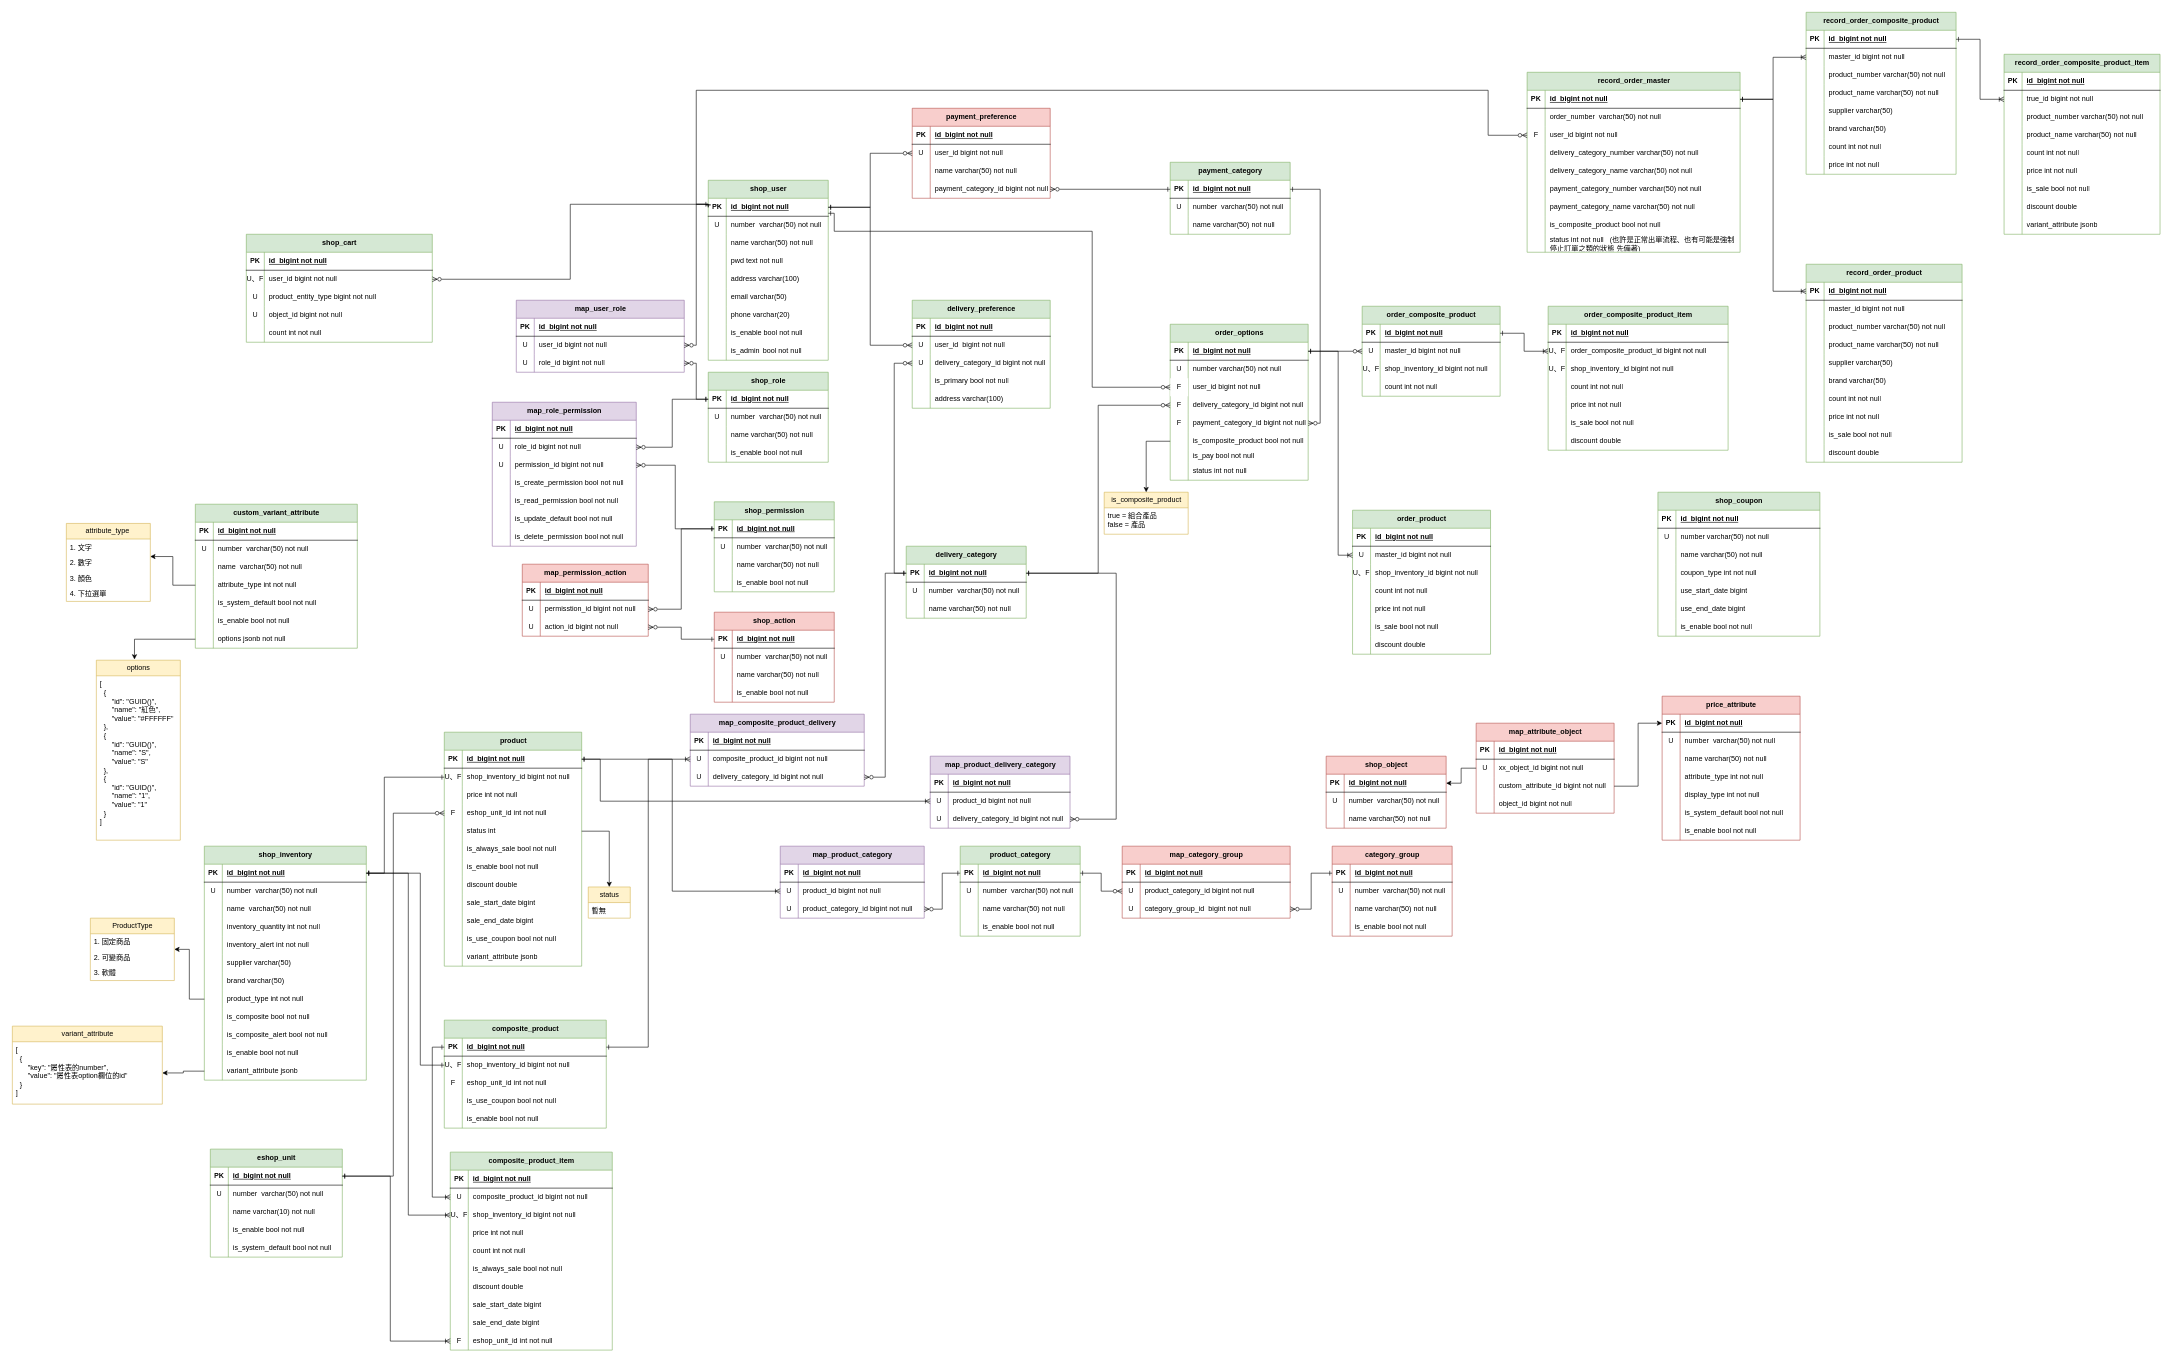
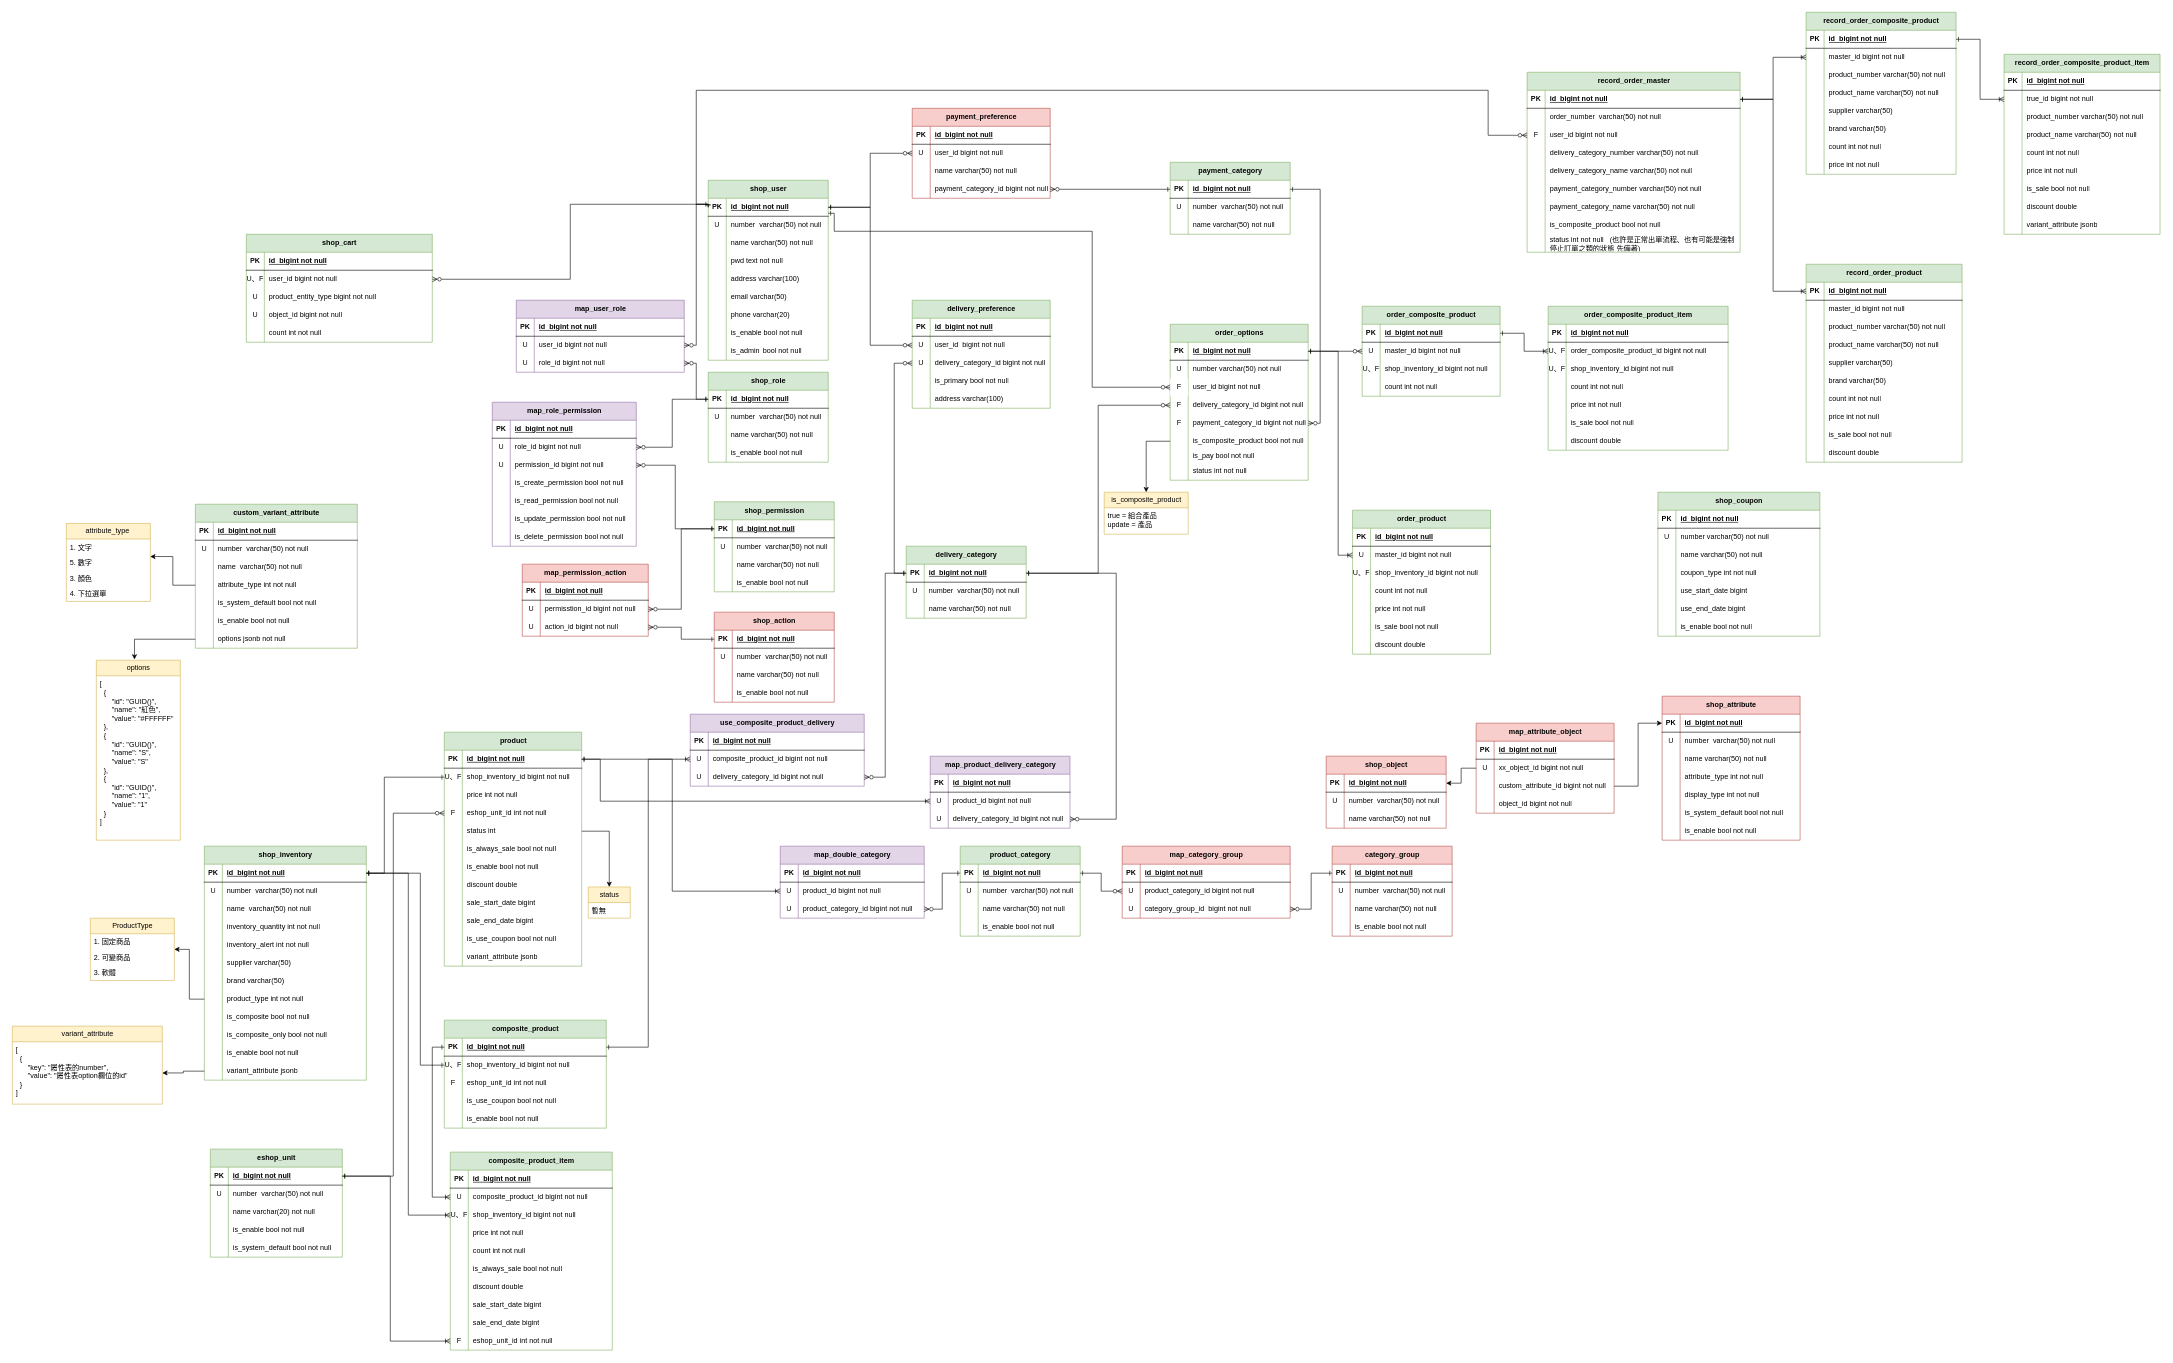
node "is_update_default bool not null": label "is_update_default bool not null" -> "is_update_permission bool not null"
node "true = 組合產品 false = 產品": label "true = 組合產品 false = 產品" -> "true = 組合產品 update = 產品"
node "2. 數字": label "2. 數字" -> "5. 數字"
node "price_attribute": label "price_attribute" -> "shop_attribute"
node "map_composite_product_delivery": label "map_composite_product_delivery" -> "use_composite_product_delivery"
node "map_product_category": label "map_product_category" -> "map_double_category"
node "is_composite_alert bool not null": label "is_composite_alert bool not null" -> "is_composite_only bool not null"
node "name varchar(10) not null": label "name varchar(10) not null" -> "name varchar(20) not null"
